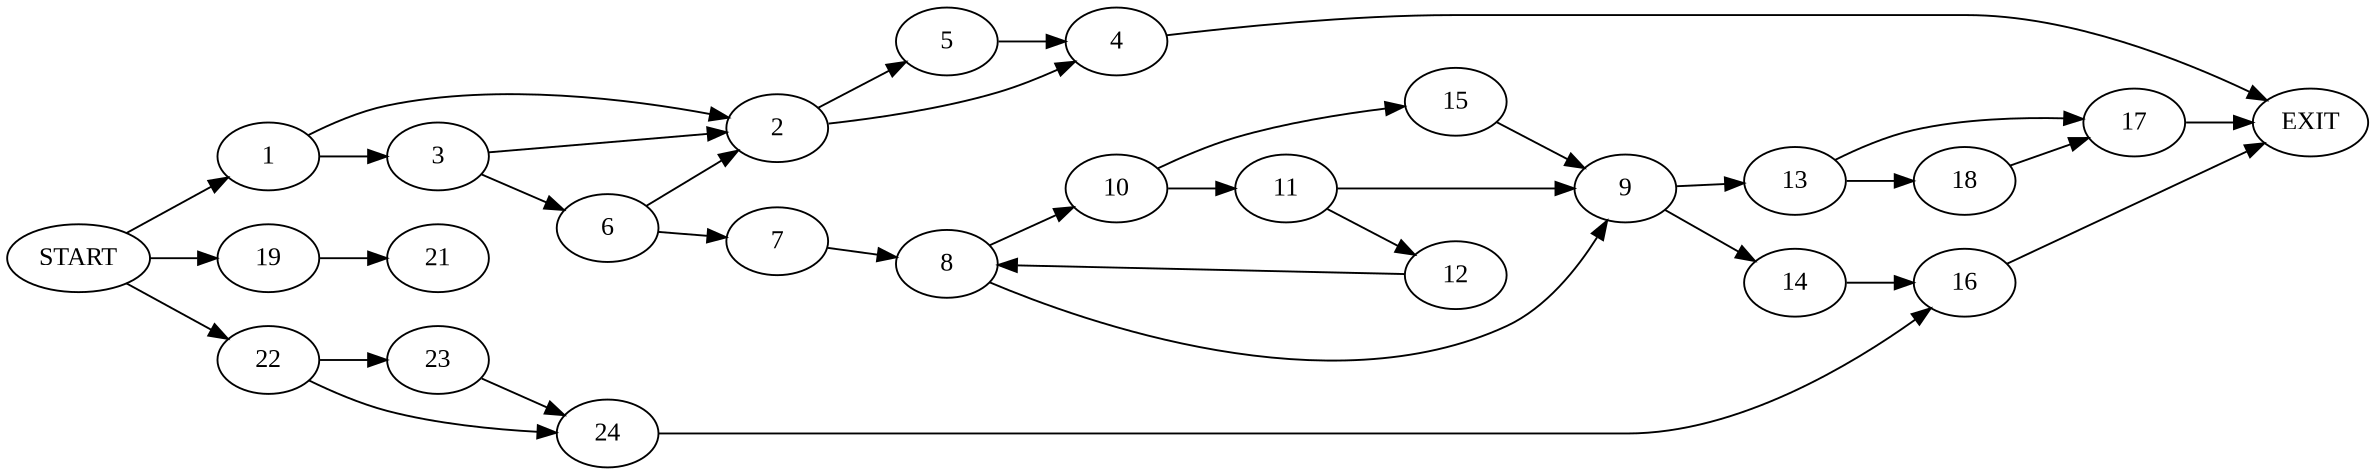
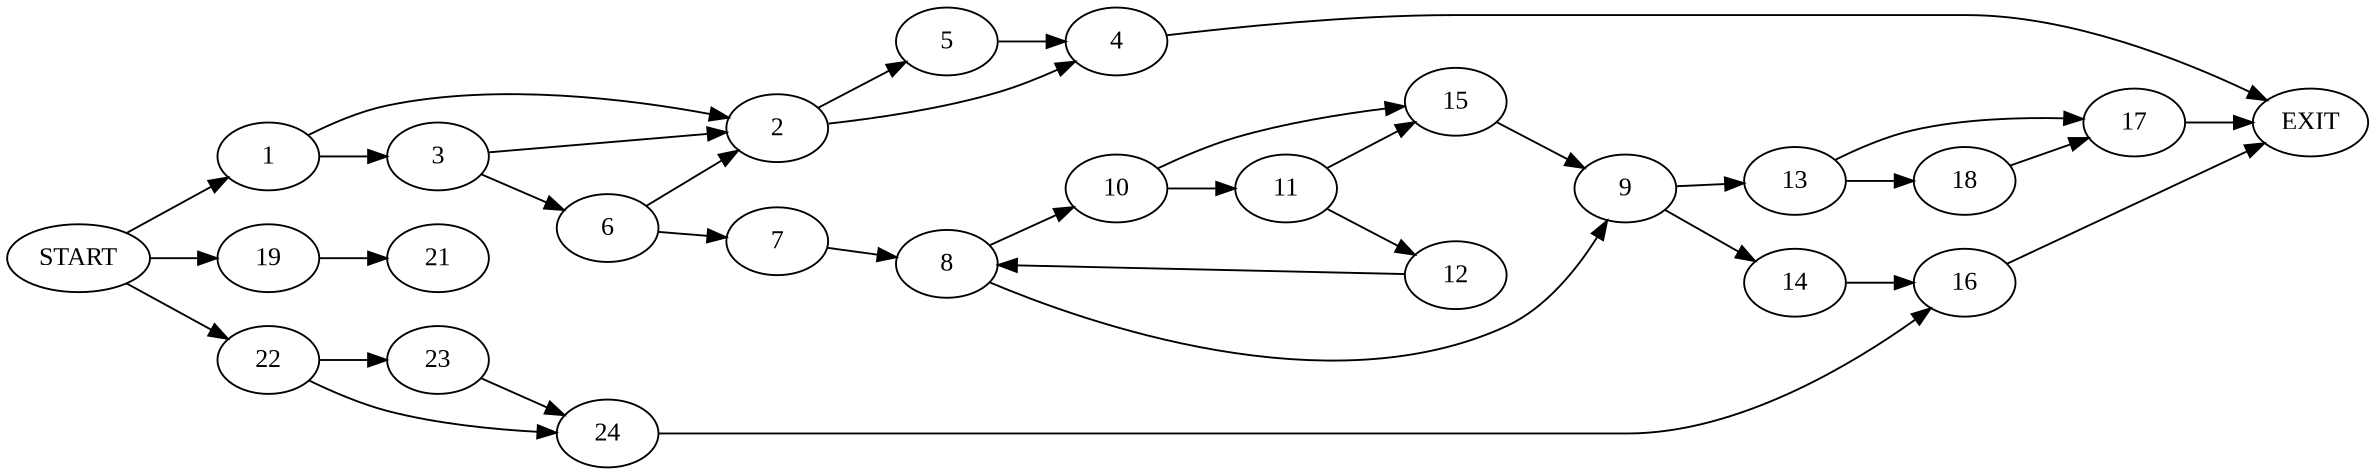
edge "11" -> "9": now "11" -> "15"
